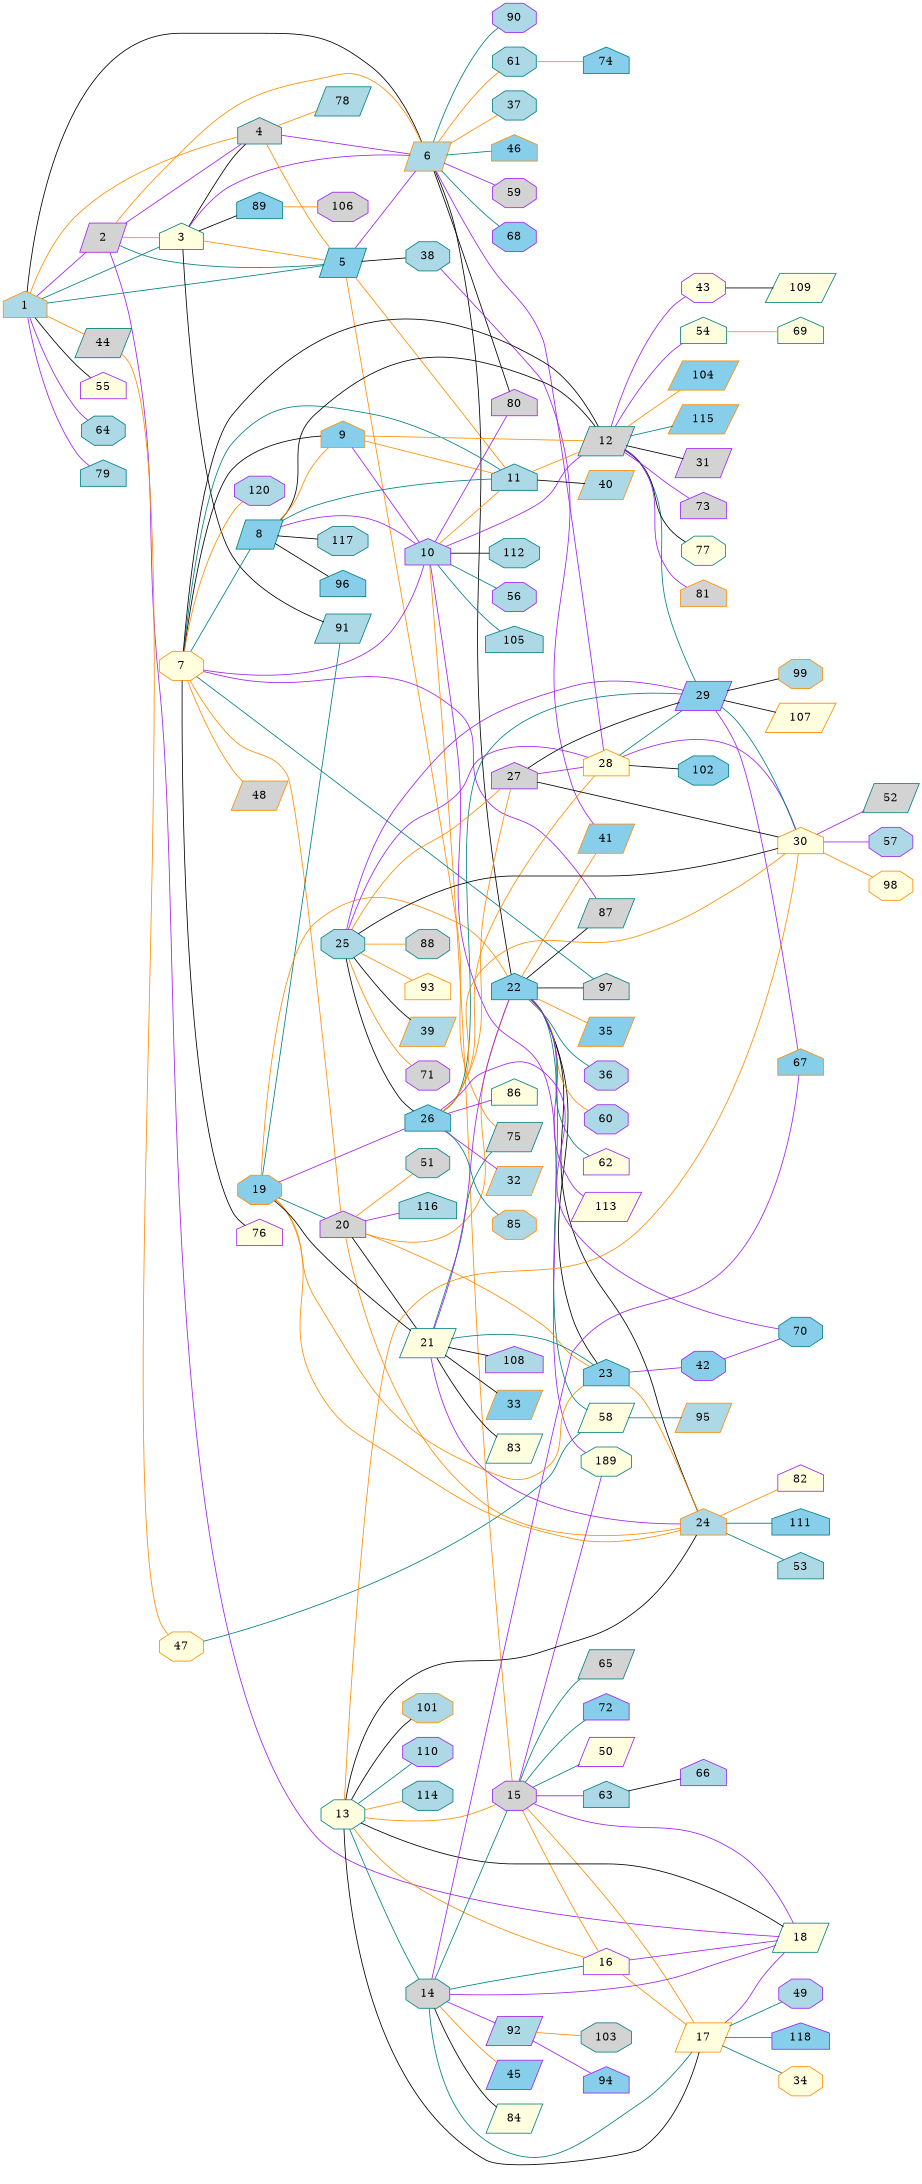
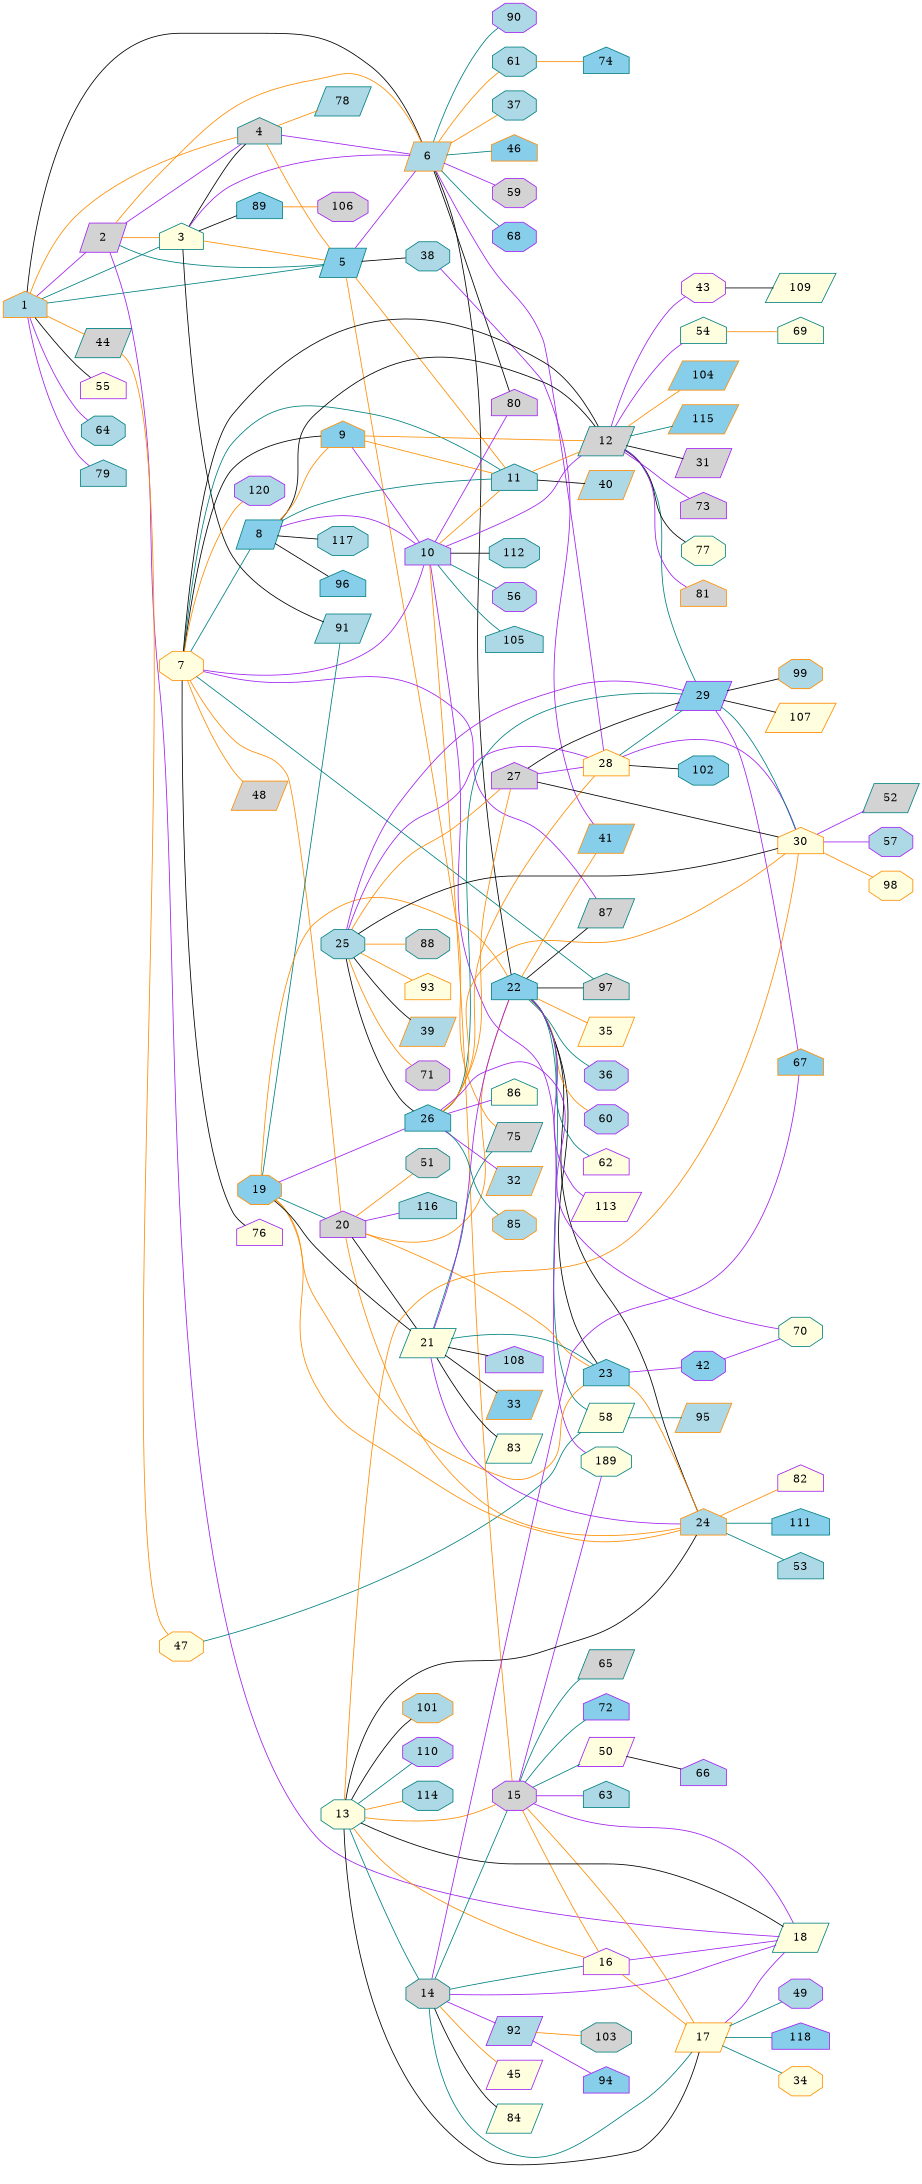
node "35": fillcolor skyblue -> lightyellow
node "70": fillcolor skyblue -> lightyellow
edge "66" -- "63": now "66" -- "50"
node "45": fillcolor skyblue -> lightyellow
